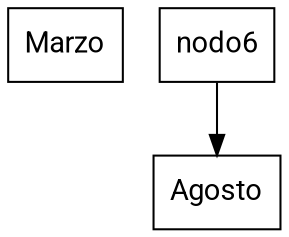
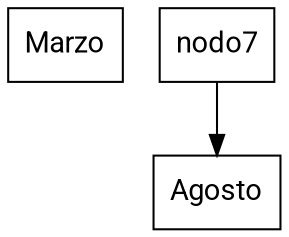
node "nodo6": label "nodo6" -> "nodo7"
